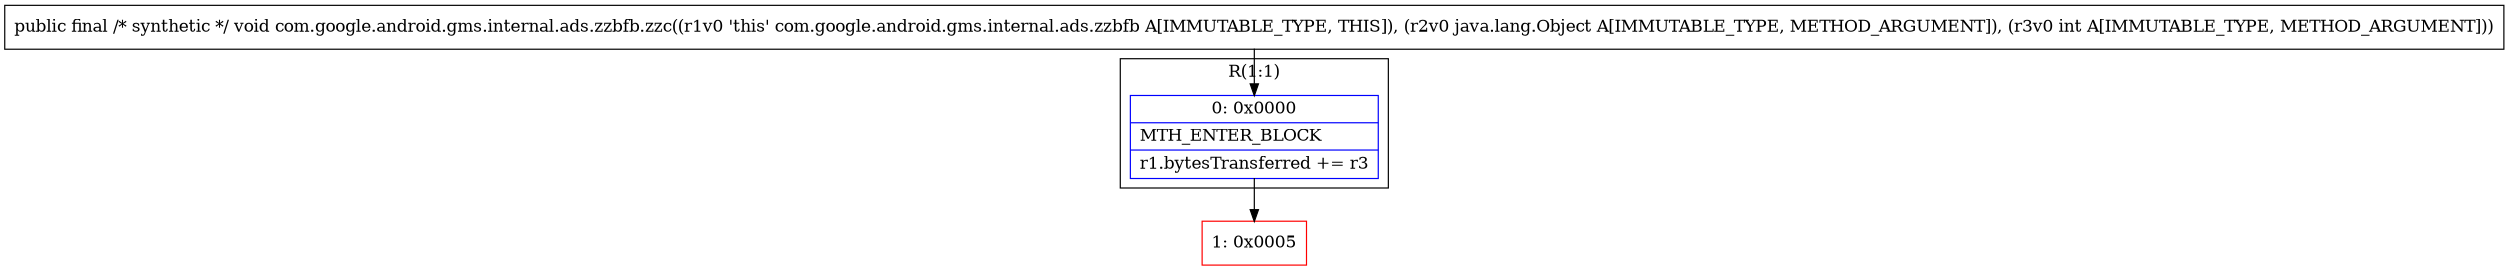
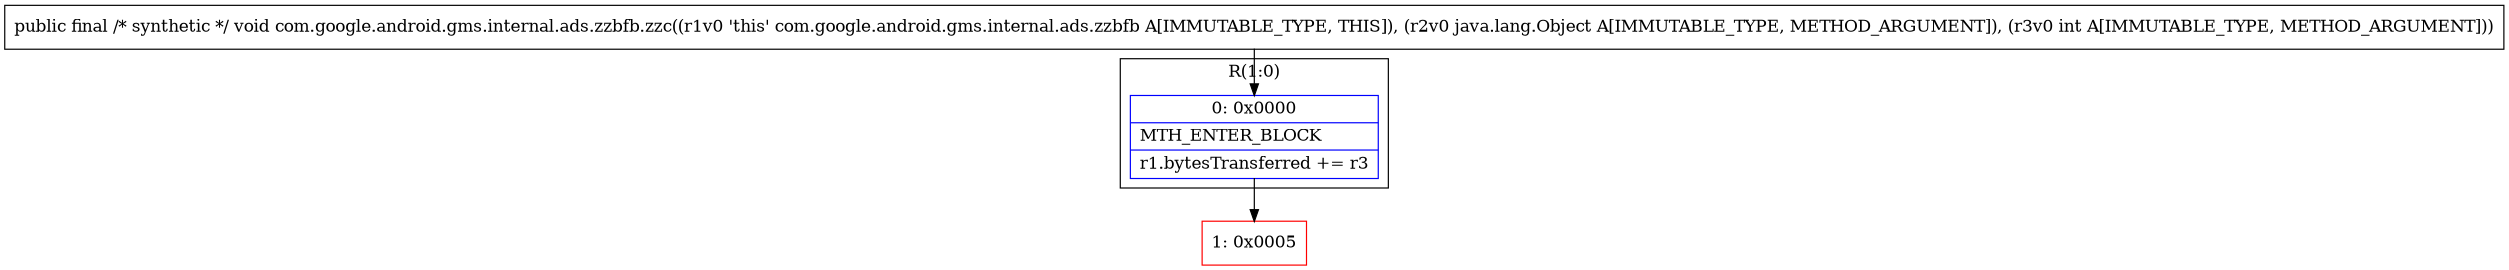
cluster "R(1:1)": label "R(1:1)" -> "R(1:0)"
